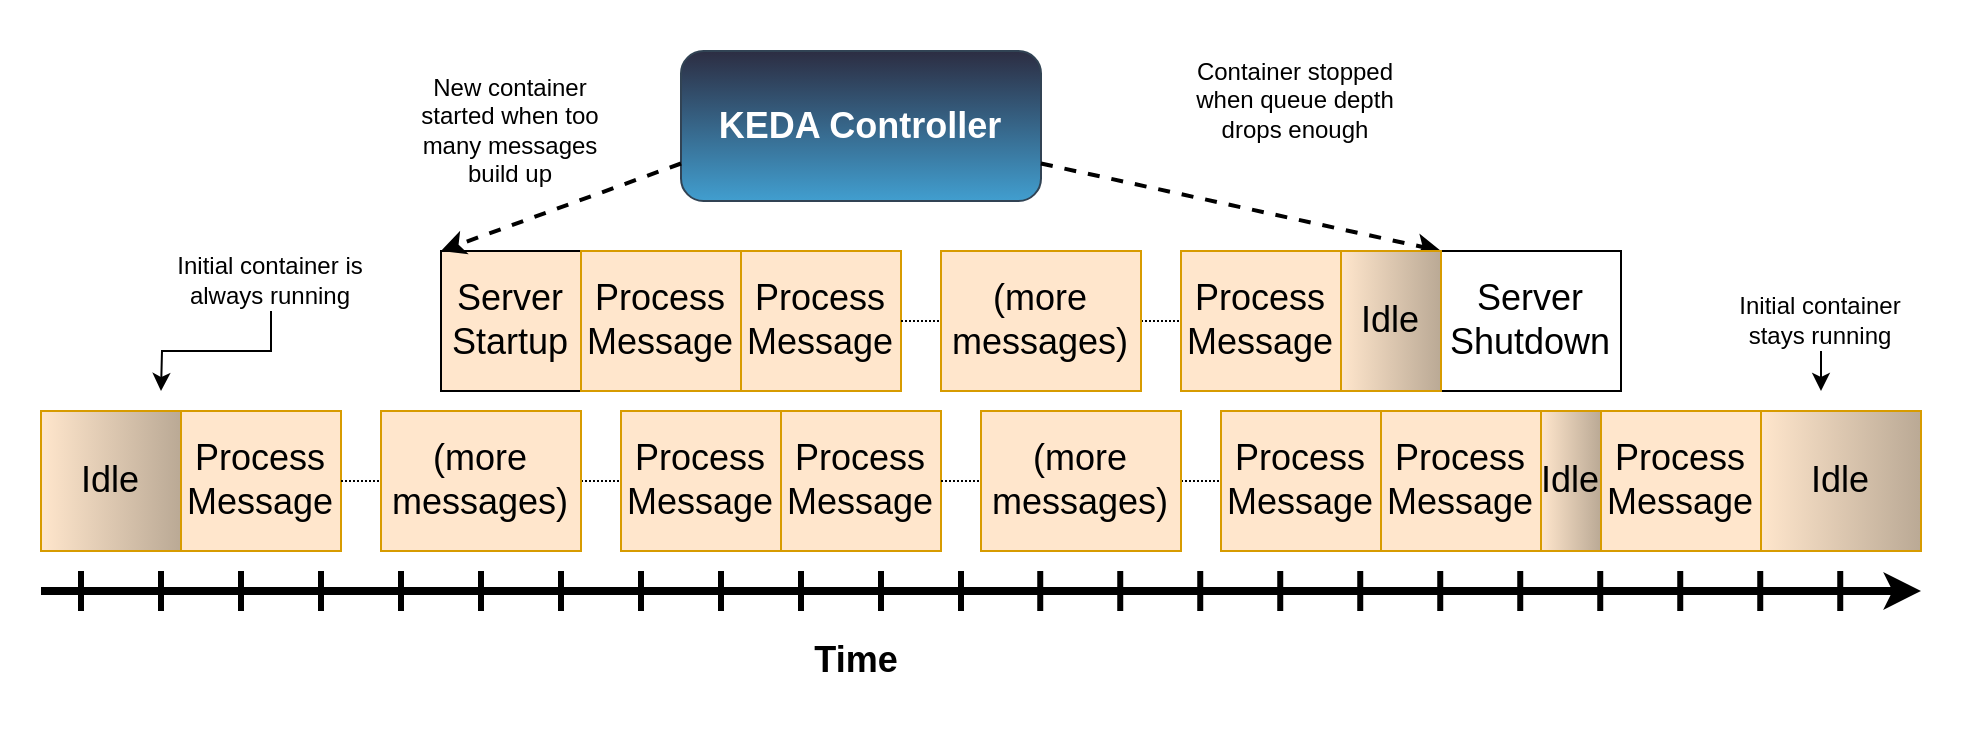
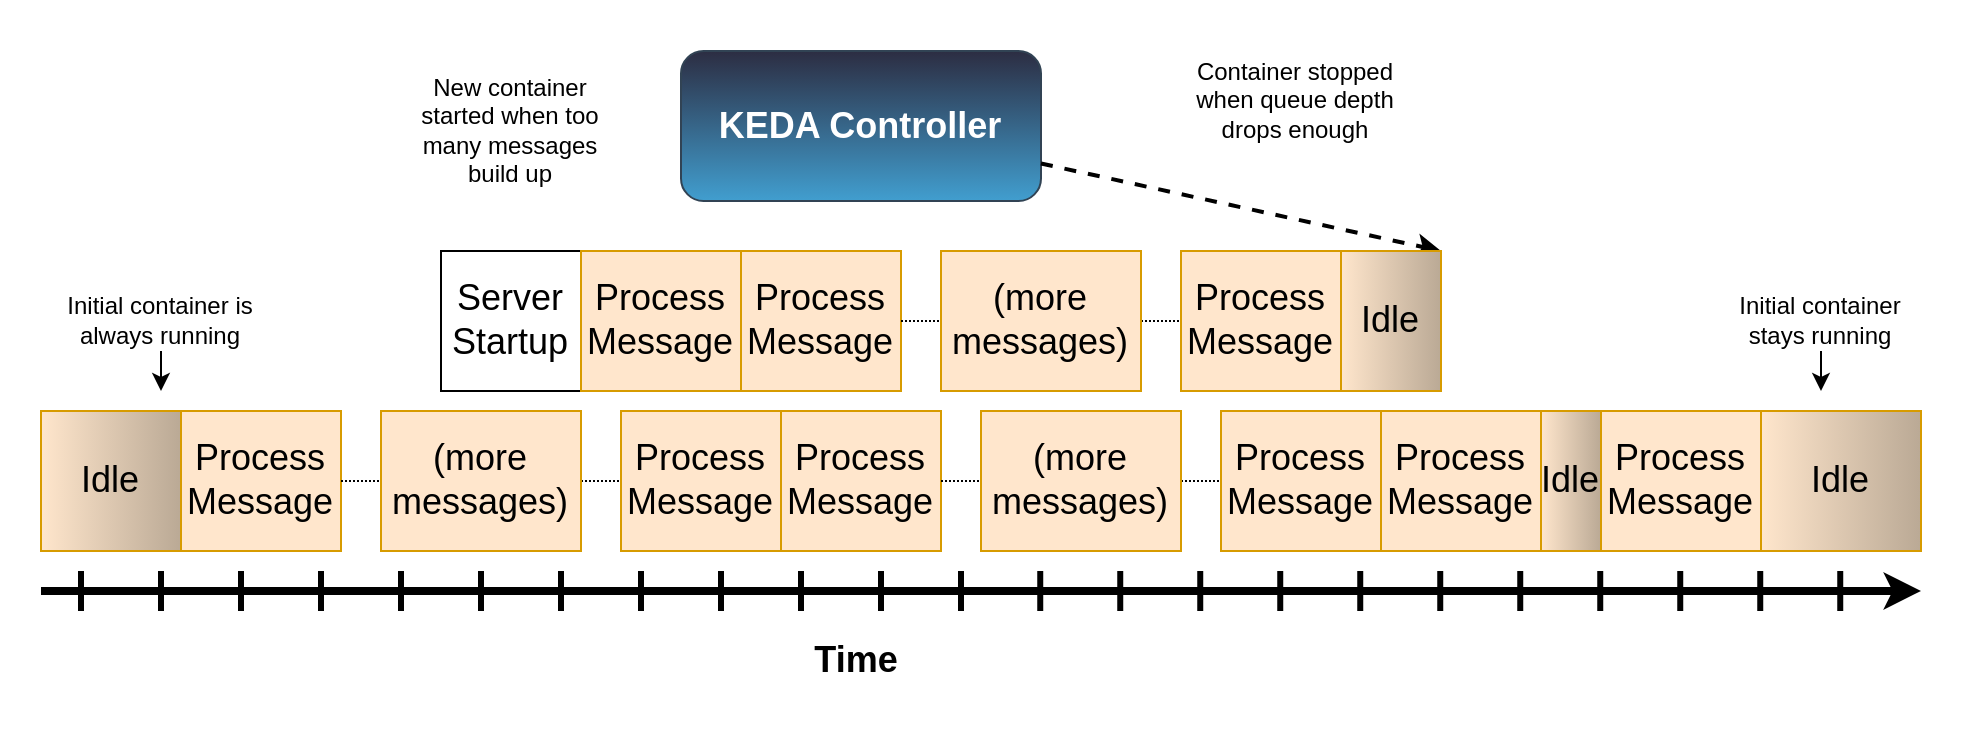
edge "KEDA Controller" -> "Server Startup": removed
node "Initial container is always running": moved (271, 281) -> (161, 321)
node "Server Startup": fillcolor #ffe6cc -> #ffffff
node "Server Shutdown": removed
